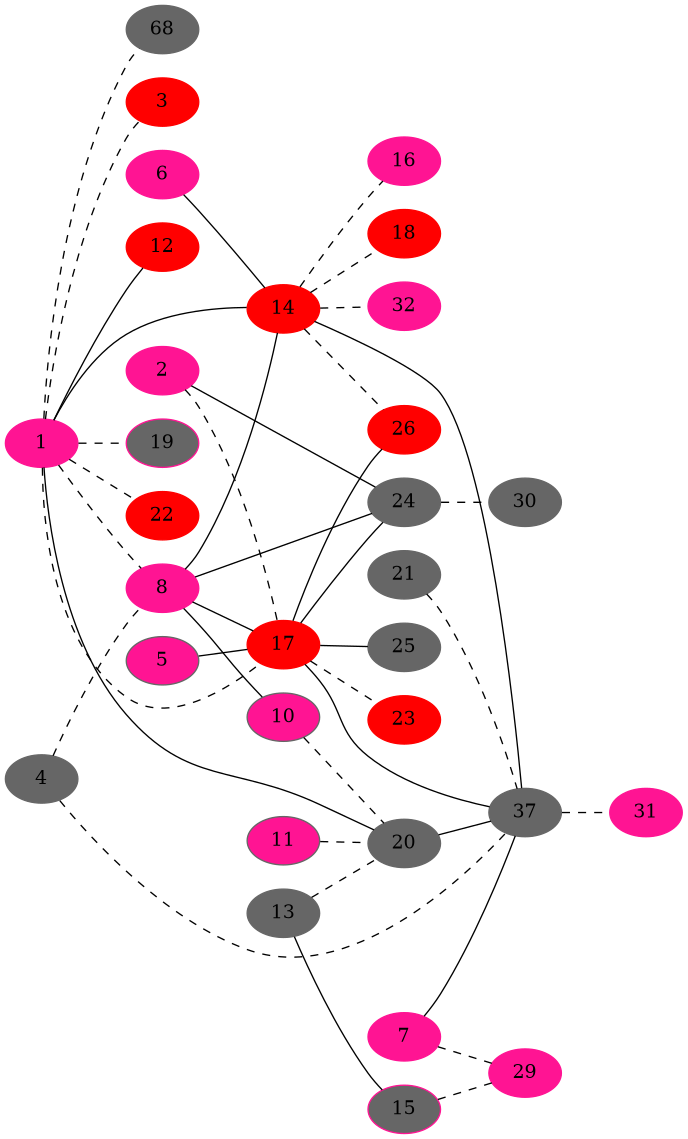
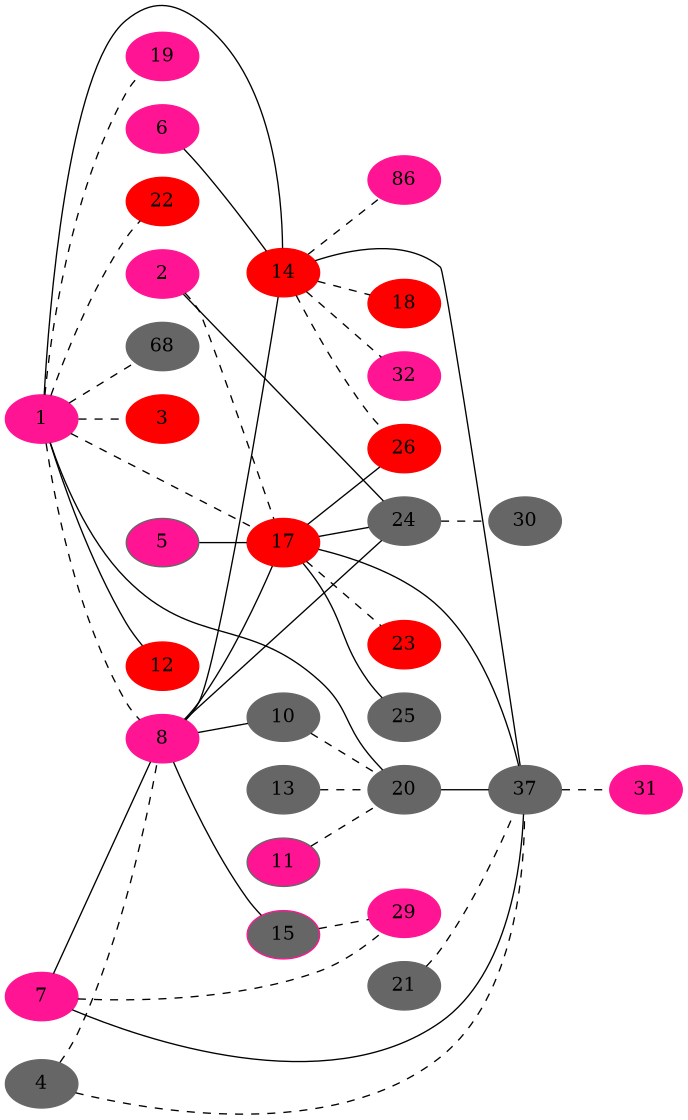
node "16": label "16" -> "86"
node "19": fillcolor gray40 -> deeppink
node "10": fillcolor deeppink -> gray40
edge "8" -- "7": added
edge "13" -- "15": now "8" -- "15"
